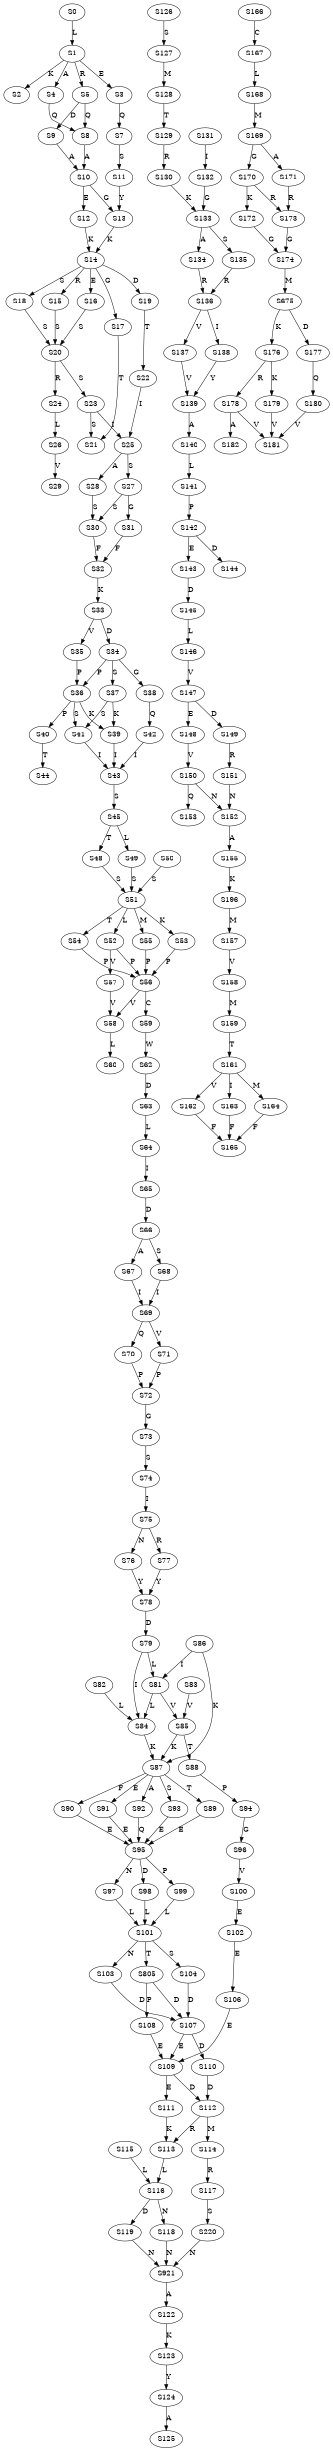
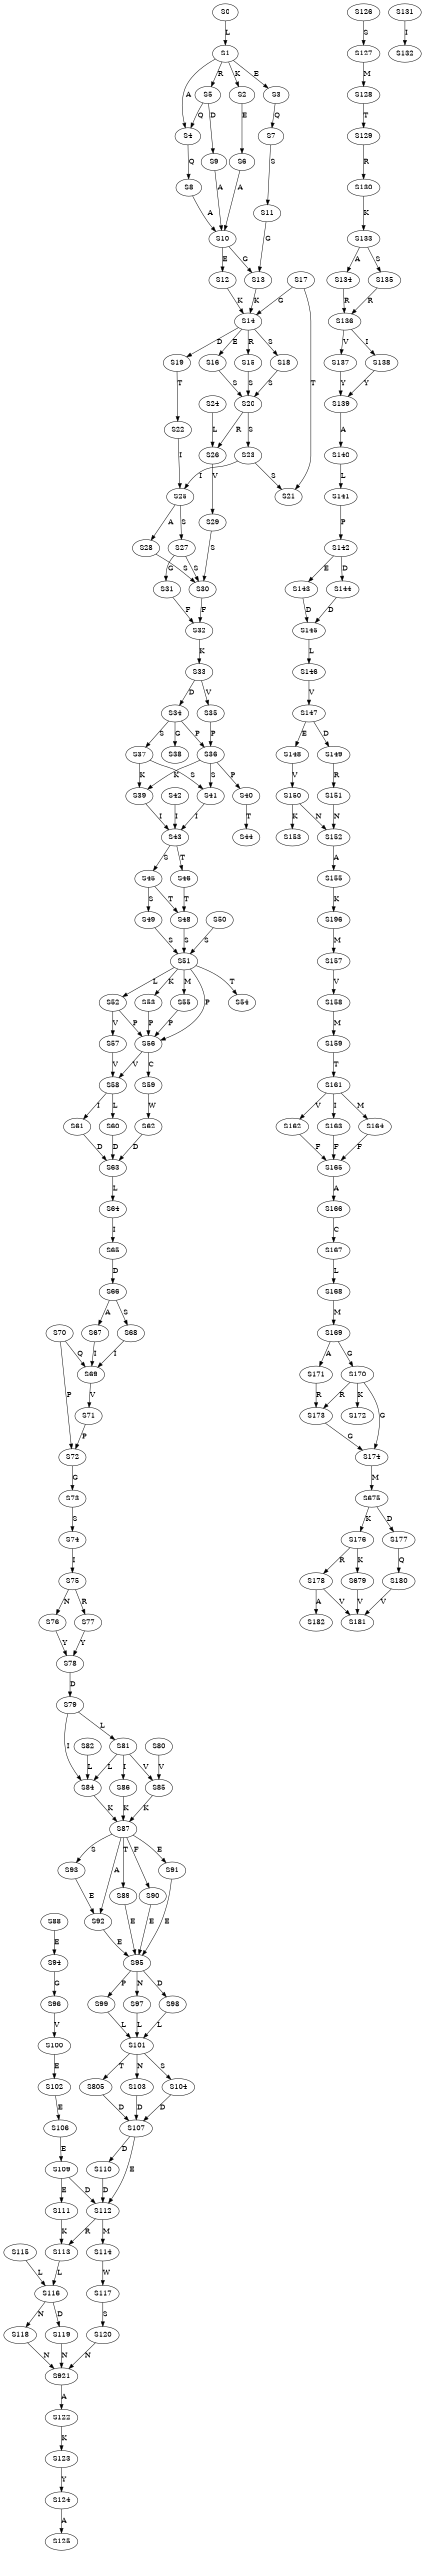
edge "S5" -> "S8": now "S5" -> "S4"
node "S6": added
edge "S132" -> "S133": removed, label "G"
edge "S11" -> "S13": label "Y" -> "G"
edge "S172" -> "S174": now "S170" -> "S174"
edge "S14" -> "S17": reversed
edge "S20" -> "S24": now "S20" -> "S26"
edge "S137" -> "S139": label "V" -> "Y"
node "S179": label "S179" -> "S679"
edge "S29" -> "S30": added, label "S"
edge "S144" -> "S145": added, label "D"
edge "S38" -> "S42": removed, label "Q"
edge "S150" -> "S153": label "Q" -> "K"
edge "S45" -> "S49": label "L" -> "S"
node "S46": added
edge "S54" -> "S56": now "S51" -> "S56"
node "S61": added
edge "S60" -> "S63": added, label "D"
edge "S165" -> "S166": added, label "A"
edge "S69" -> "S70": reversed
edge "S86" -> "S81": reversed
node "S83": label "S83" -> "S80"
edge "S85" -> "S88": removed, label "T"
edge "S88" -> "S94": label "P" -> "E"
edge "S93" -> "S95": now "S93" -> "S92"
edge "S92" -> "S95": label "Q" -> "E"
node "S108": removed
edge "S107" -> "S109": now "S107" -> "S112"
edge "S114" -> "S117": label "R" -> "W"
node "S220": label "S220" -> "S120"
